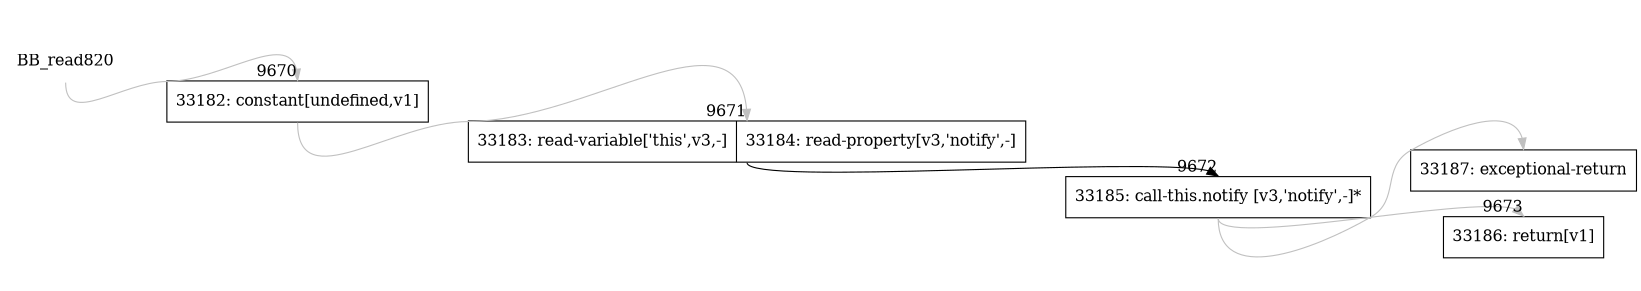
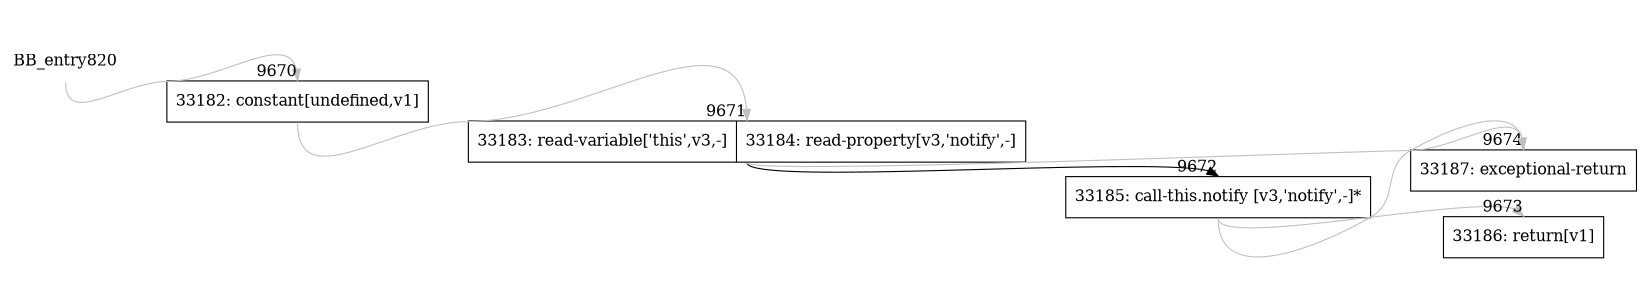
node "BB_read820": label "BB_read820" -> "BB_entry820"
edge "33183: read-variable['this',v3,-]" -> "33187: exceptional-return": added
